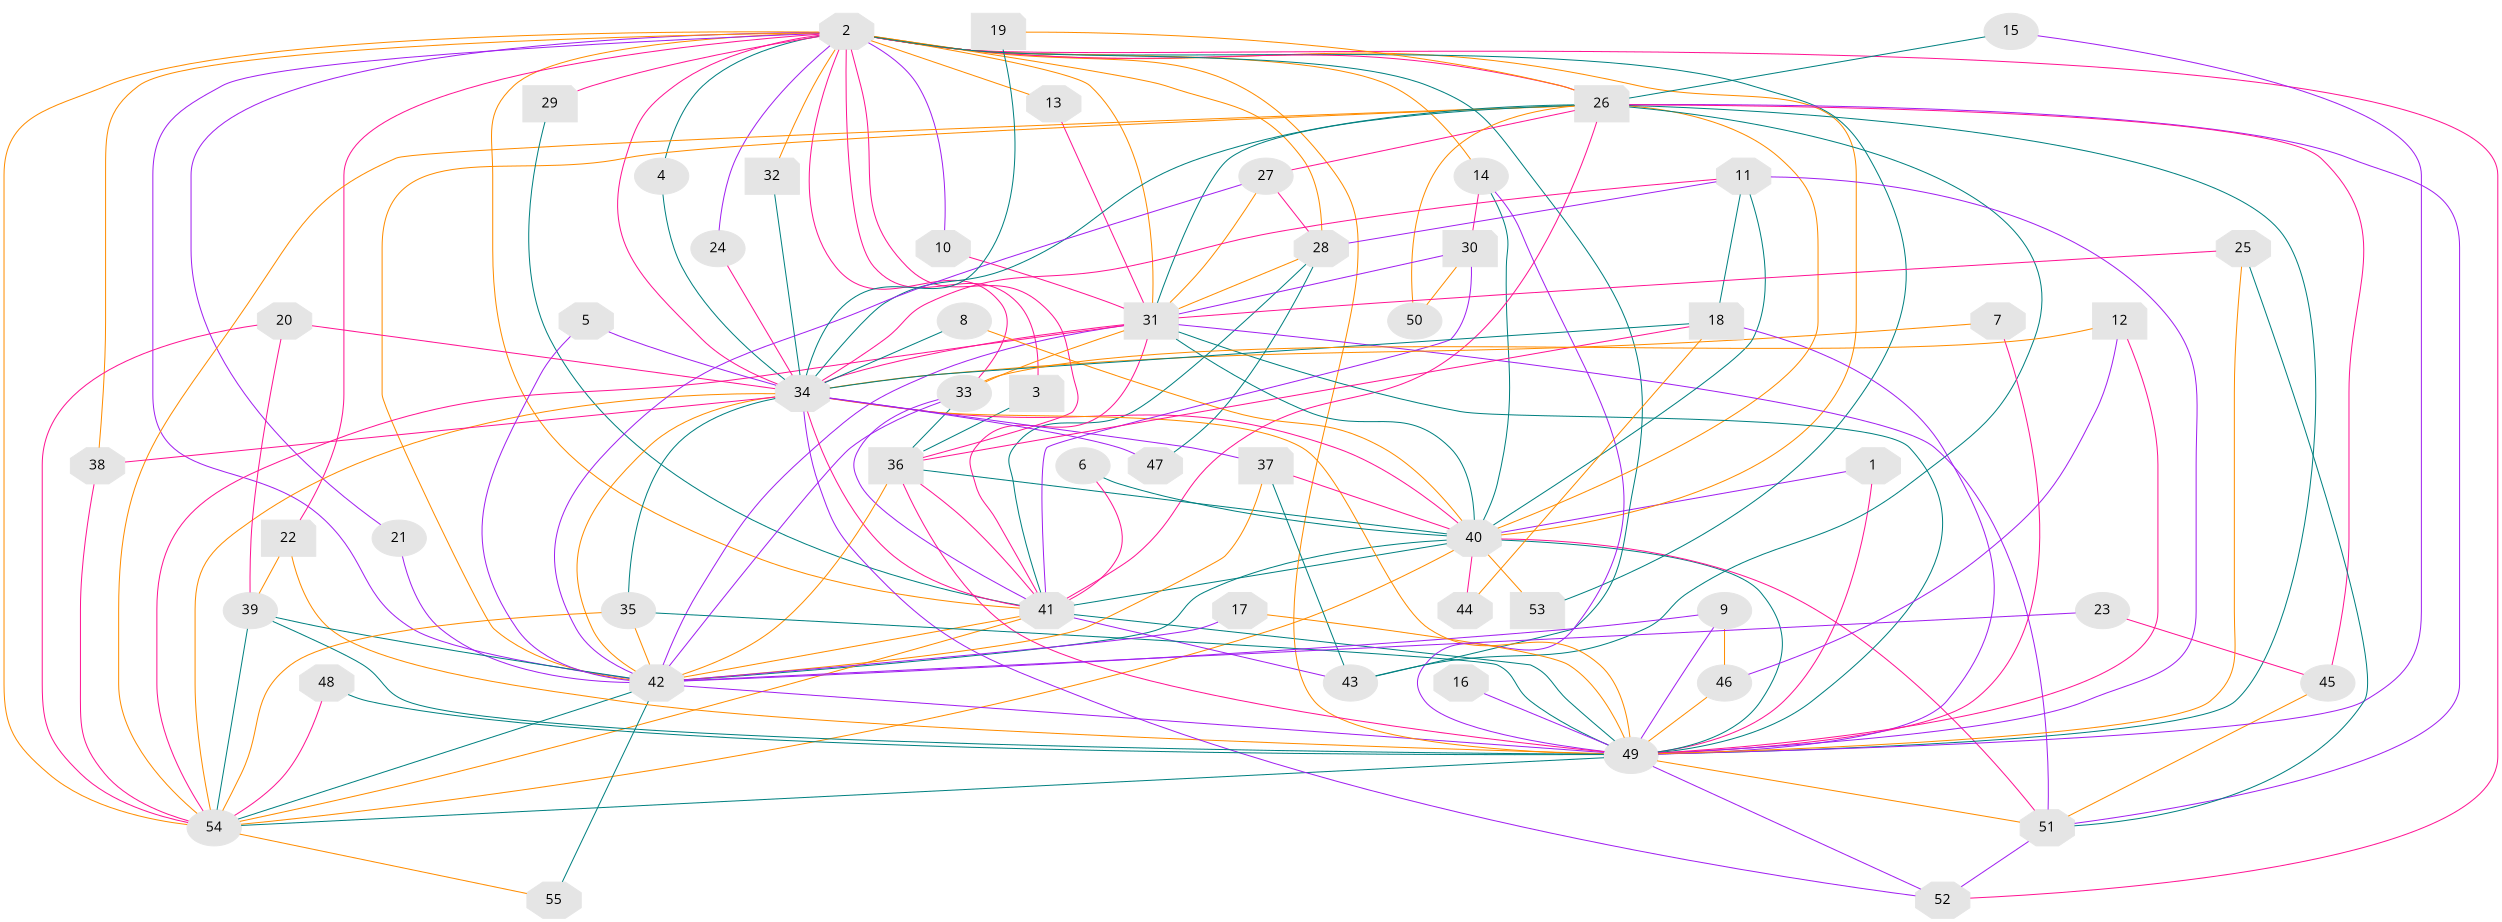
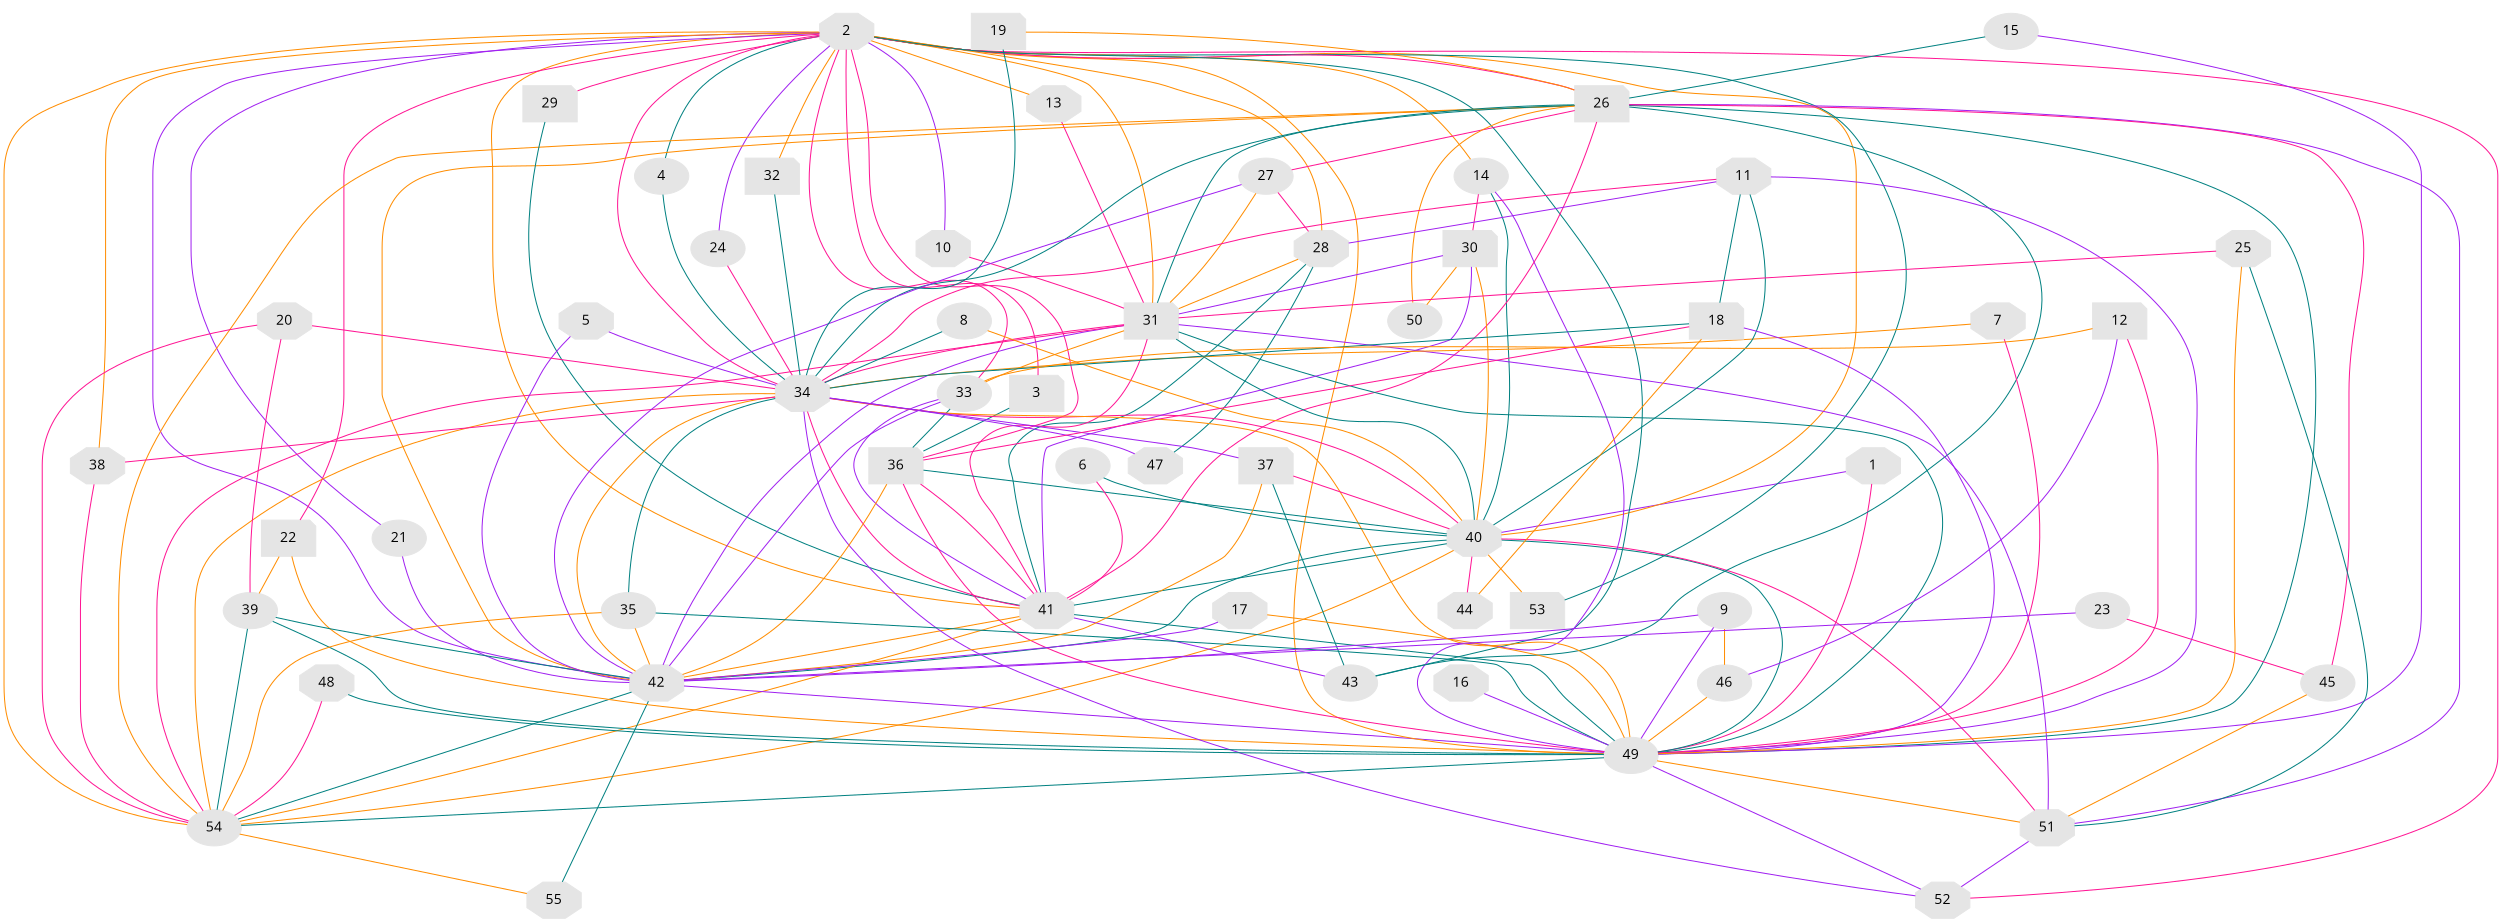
edge "26" -- "40": now "30" -- "40"
